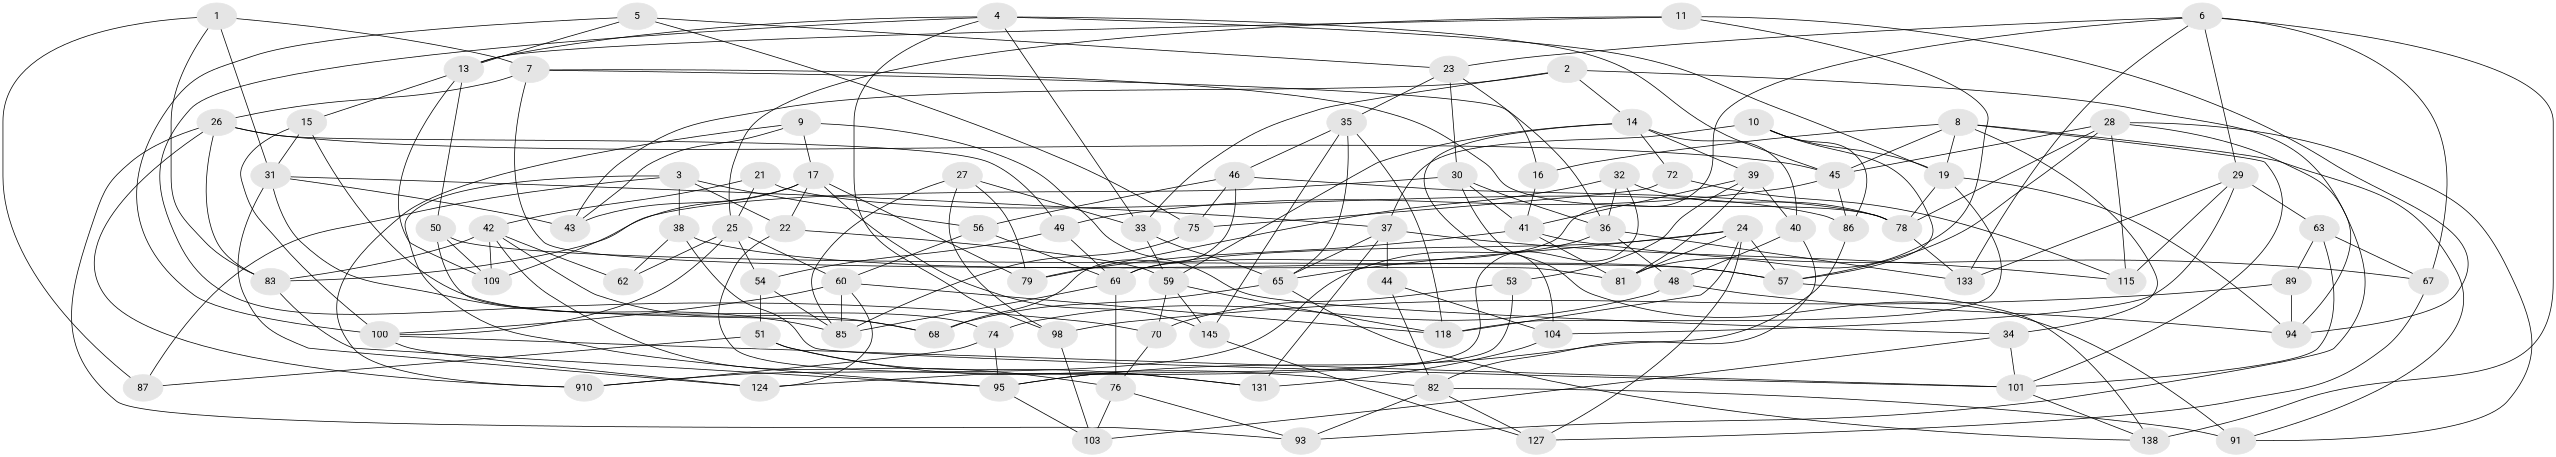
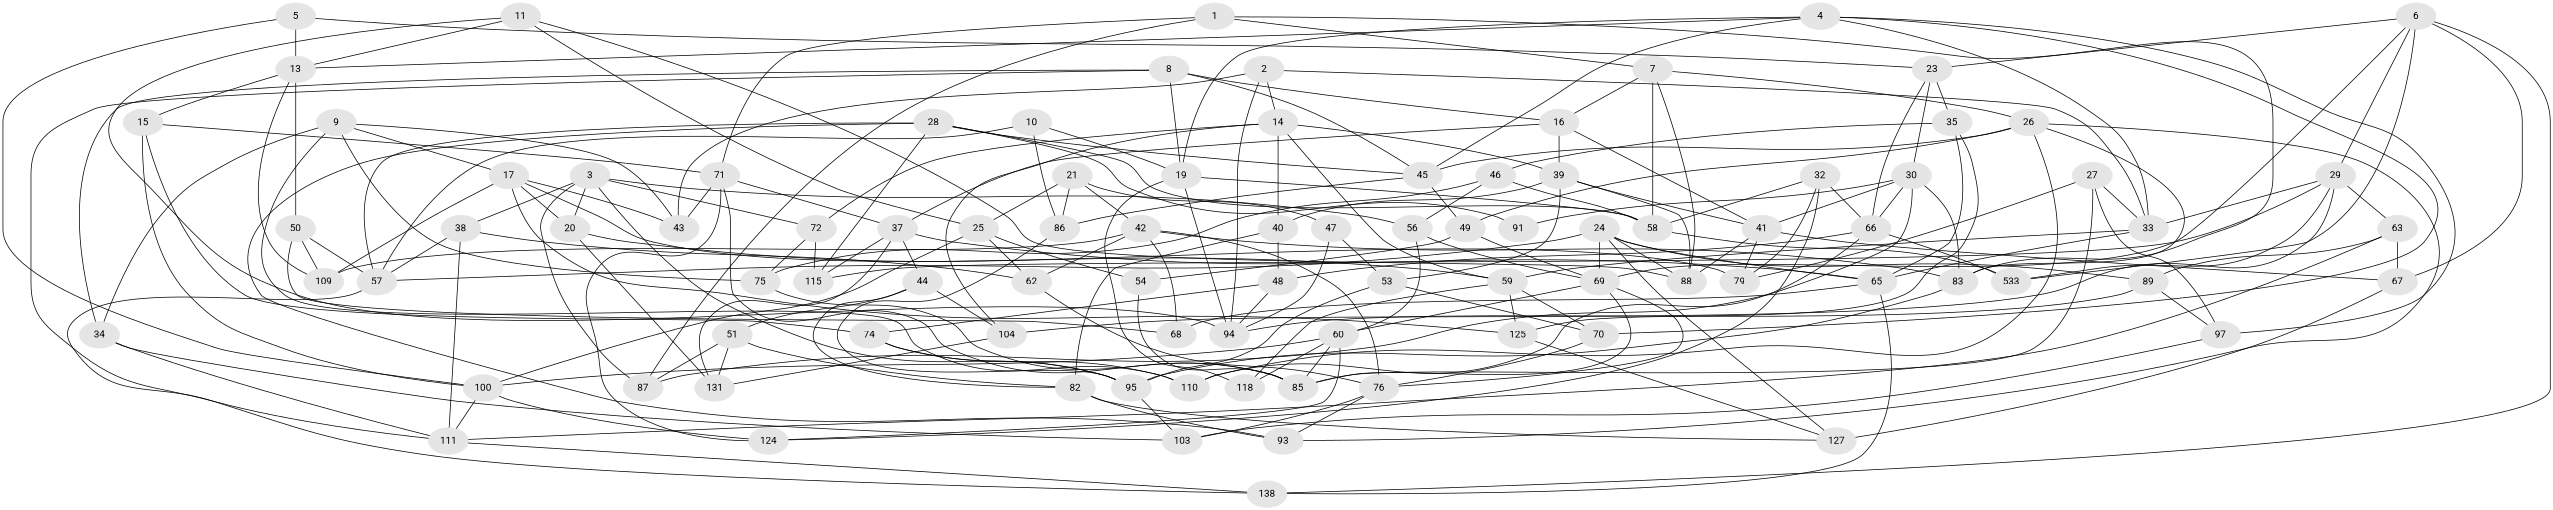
edge "5" -- "75": now "9" -- "75"
edge "10" -- "37": now "16" -- "37"
edge "16" -- "39": added
node "31": label "31" -> "71"
edge "8" -- "91": removed
edge "29" -- "33": added
edge "3" -- "72": added
edge "35" -- "118": removed
node "22": label "22" -> "20"
node "47": added
node "36": label "36" -> "66"
node "78": label "78" -> "58"
edge "25" -- "60": now "69" -- "60"
edge "46" -- "68": removed
node "81": label "81" -> "88"
node "133": label "133" -> "533"
edge "54" -- "51": now "44" -- "51"
edge "24" -- "118": now "24" -- "89"
node "98": label "98" -> "97"
node "145": label "145" -> "125"
edge "30" -- "87": added
edge "62" -- "76": added
node "910": label "910" -> "110"
node "101": label "101" -> "111"
edge "82" -- "91": removed
